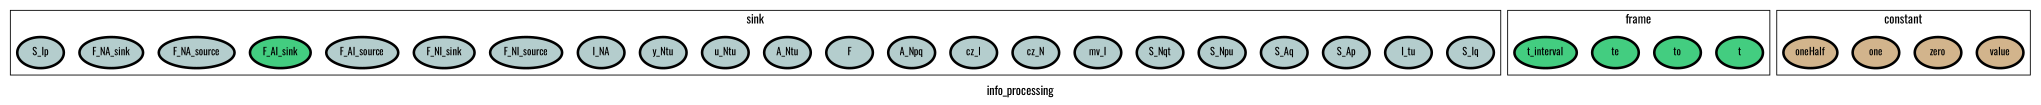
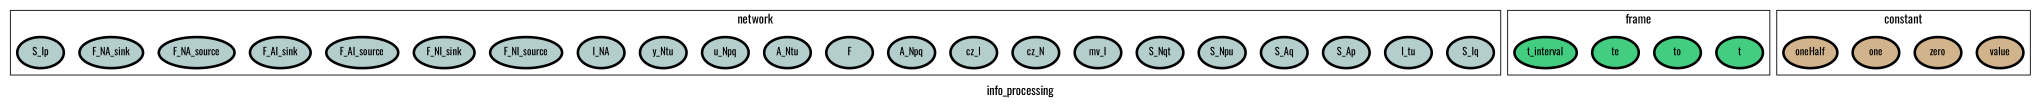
cluster "sink": label "sink" -> "network"
node "F_AI_sink": fillcolor seagreen3 -> lightcyan3
node "u_Ntu": label "u_Ntu" -> "u_Npq"
